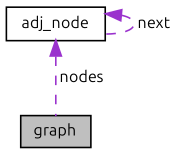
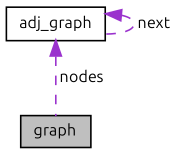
node "adj_node": label "adj_node" -> "adj_graph"
